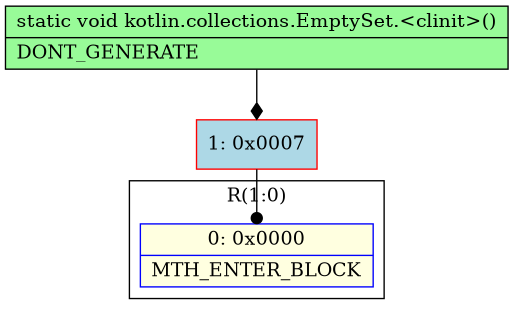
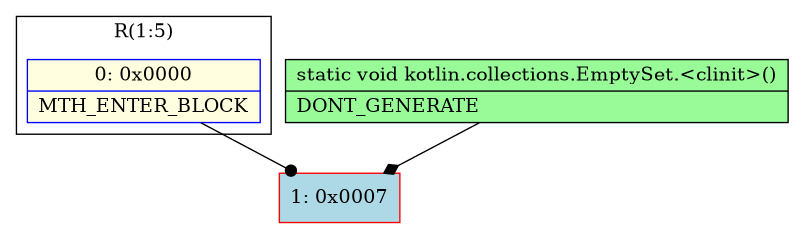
edge "1: 0x0007" -> "0: 0x0000": reversed
cluster "R(1:0)": label "R(1:0)" -> "R(1:5)"
